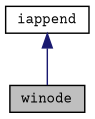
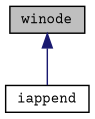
edge "winode" -> "iappend": reversed
